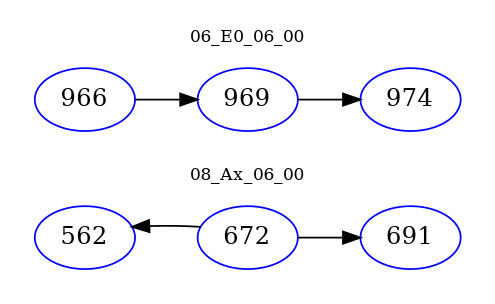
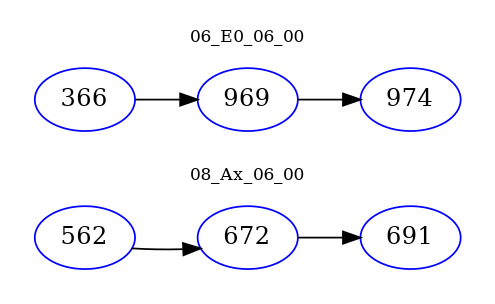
node "966": label "966" -> "366"
edge "672" -> "562": reversed
